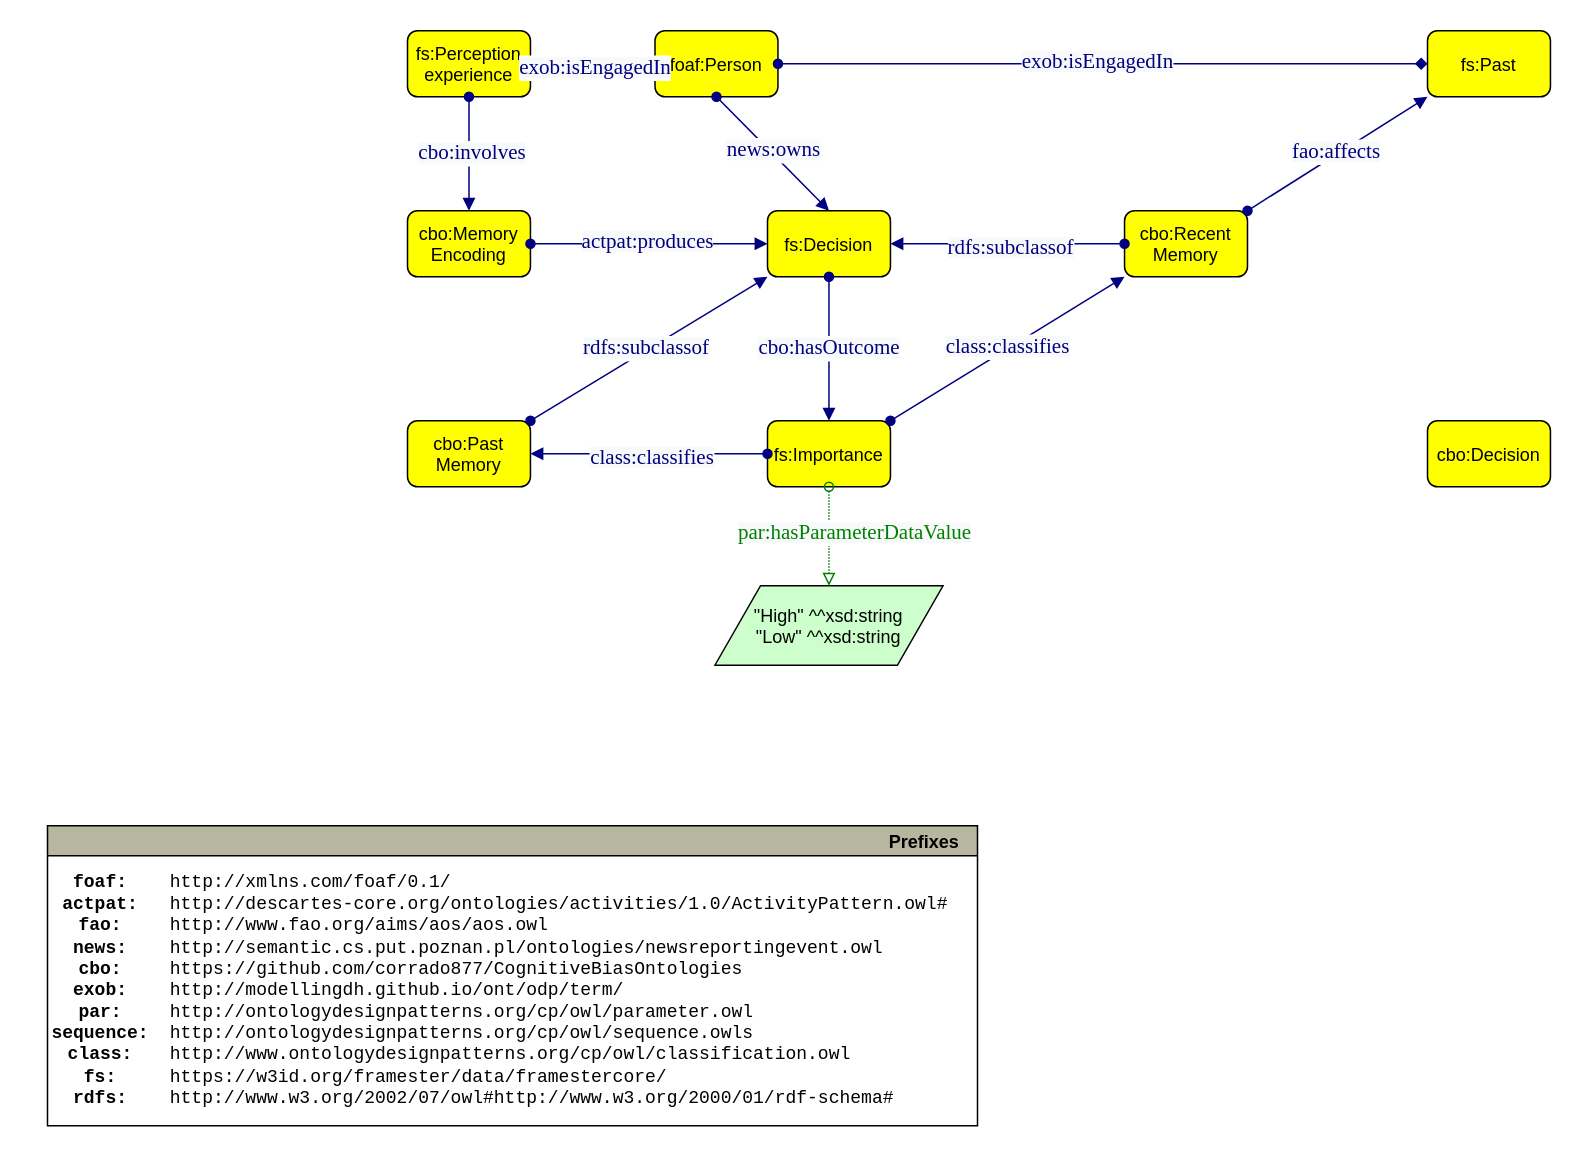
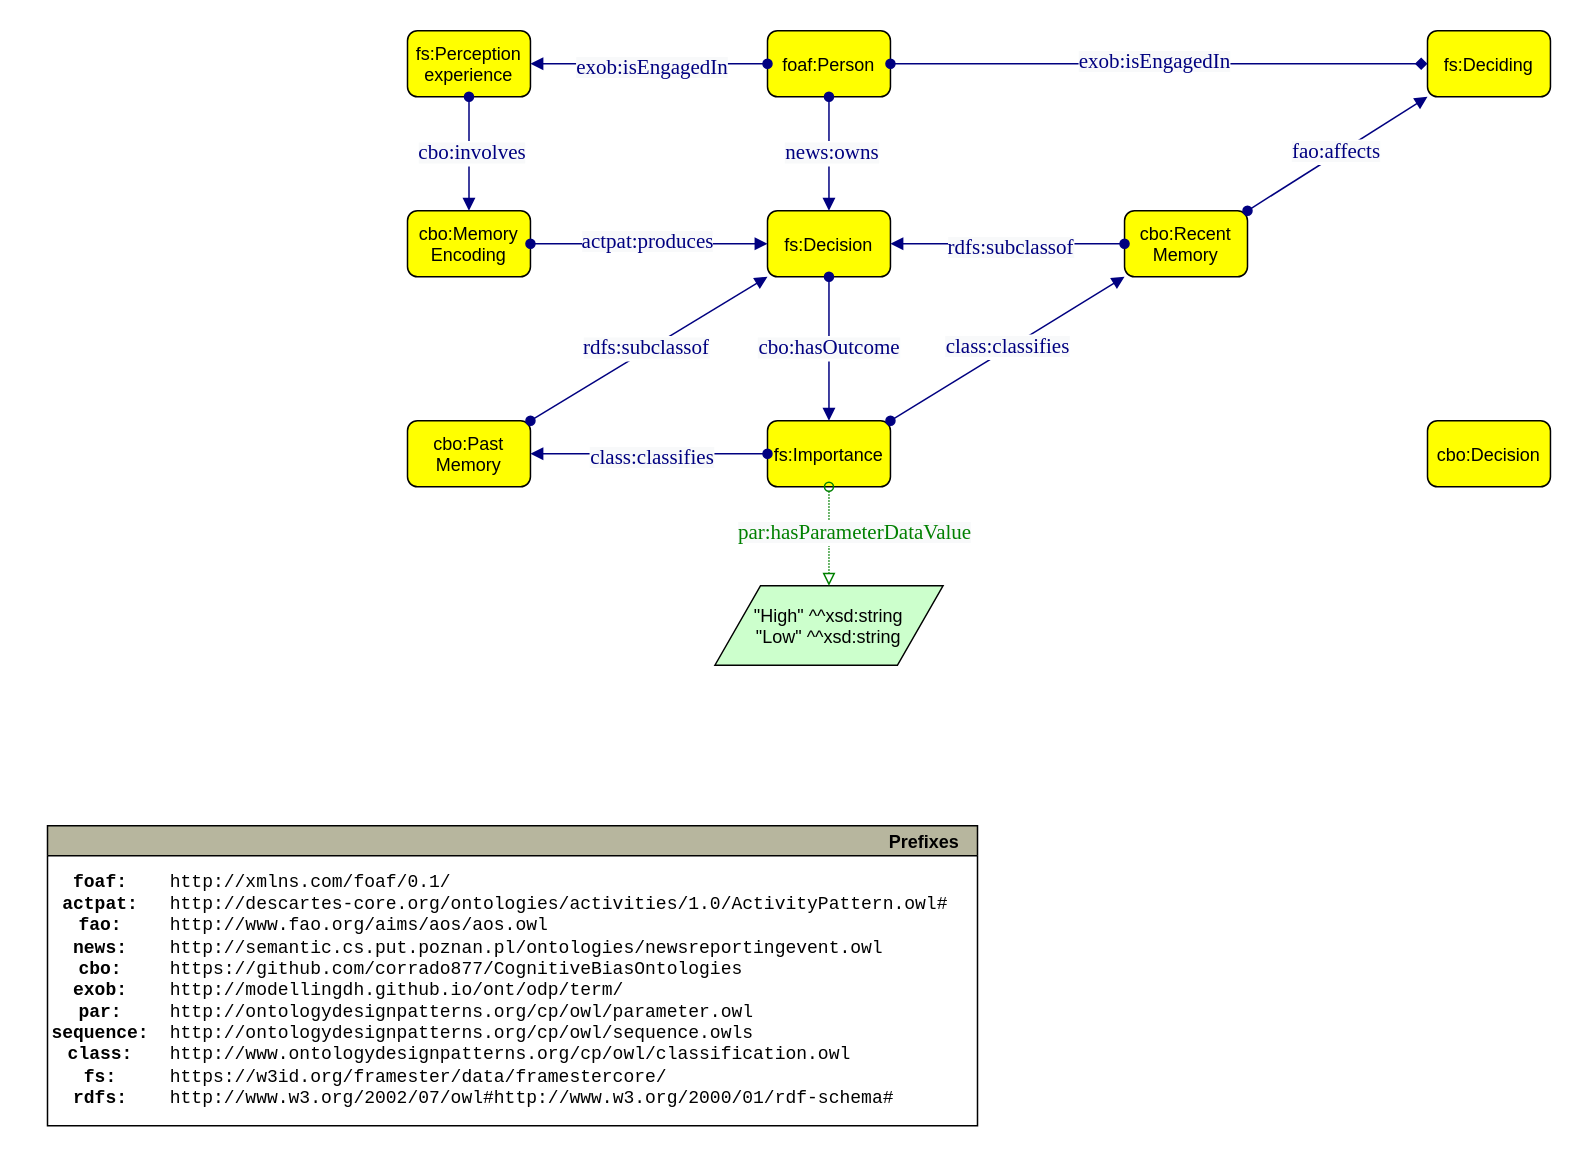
node "foaf:Person": moved (716, 64) -> (829, 64)
node "fs:Past": label "fs:Past" -> "fs:Deciding"
